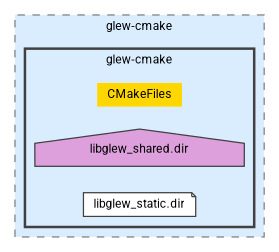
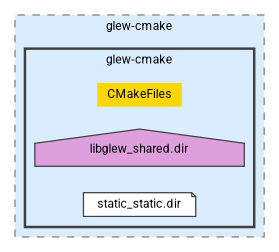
node "libglew_static.dir": label "libglew_static.dir" -> "static_static.dir"
